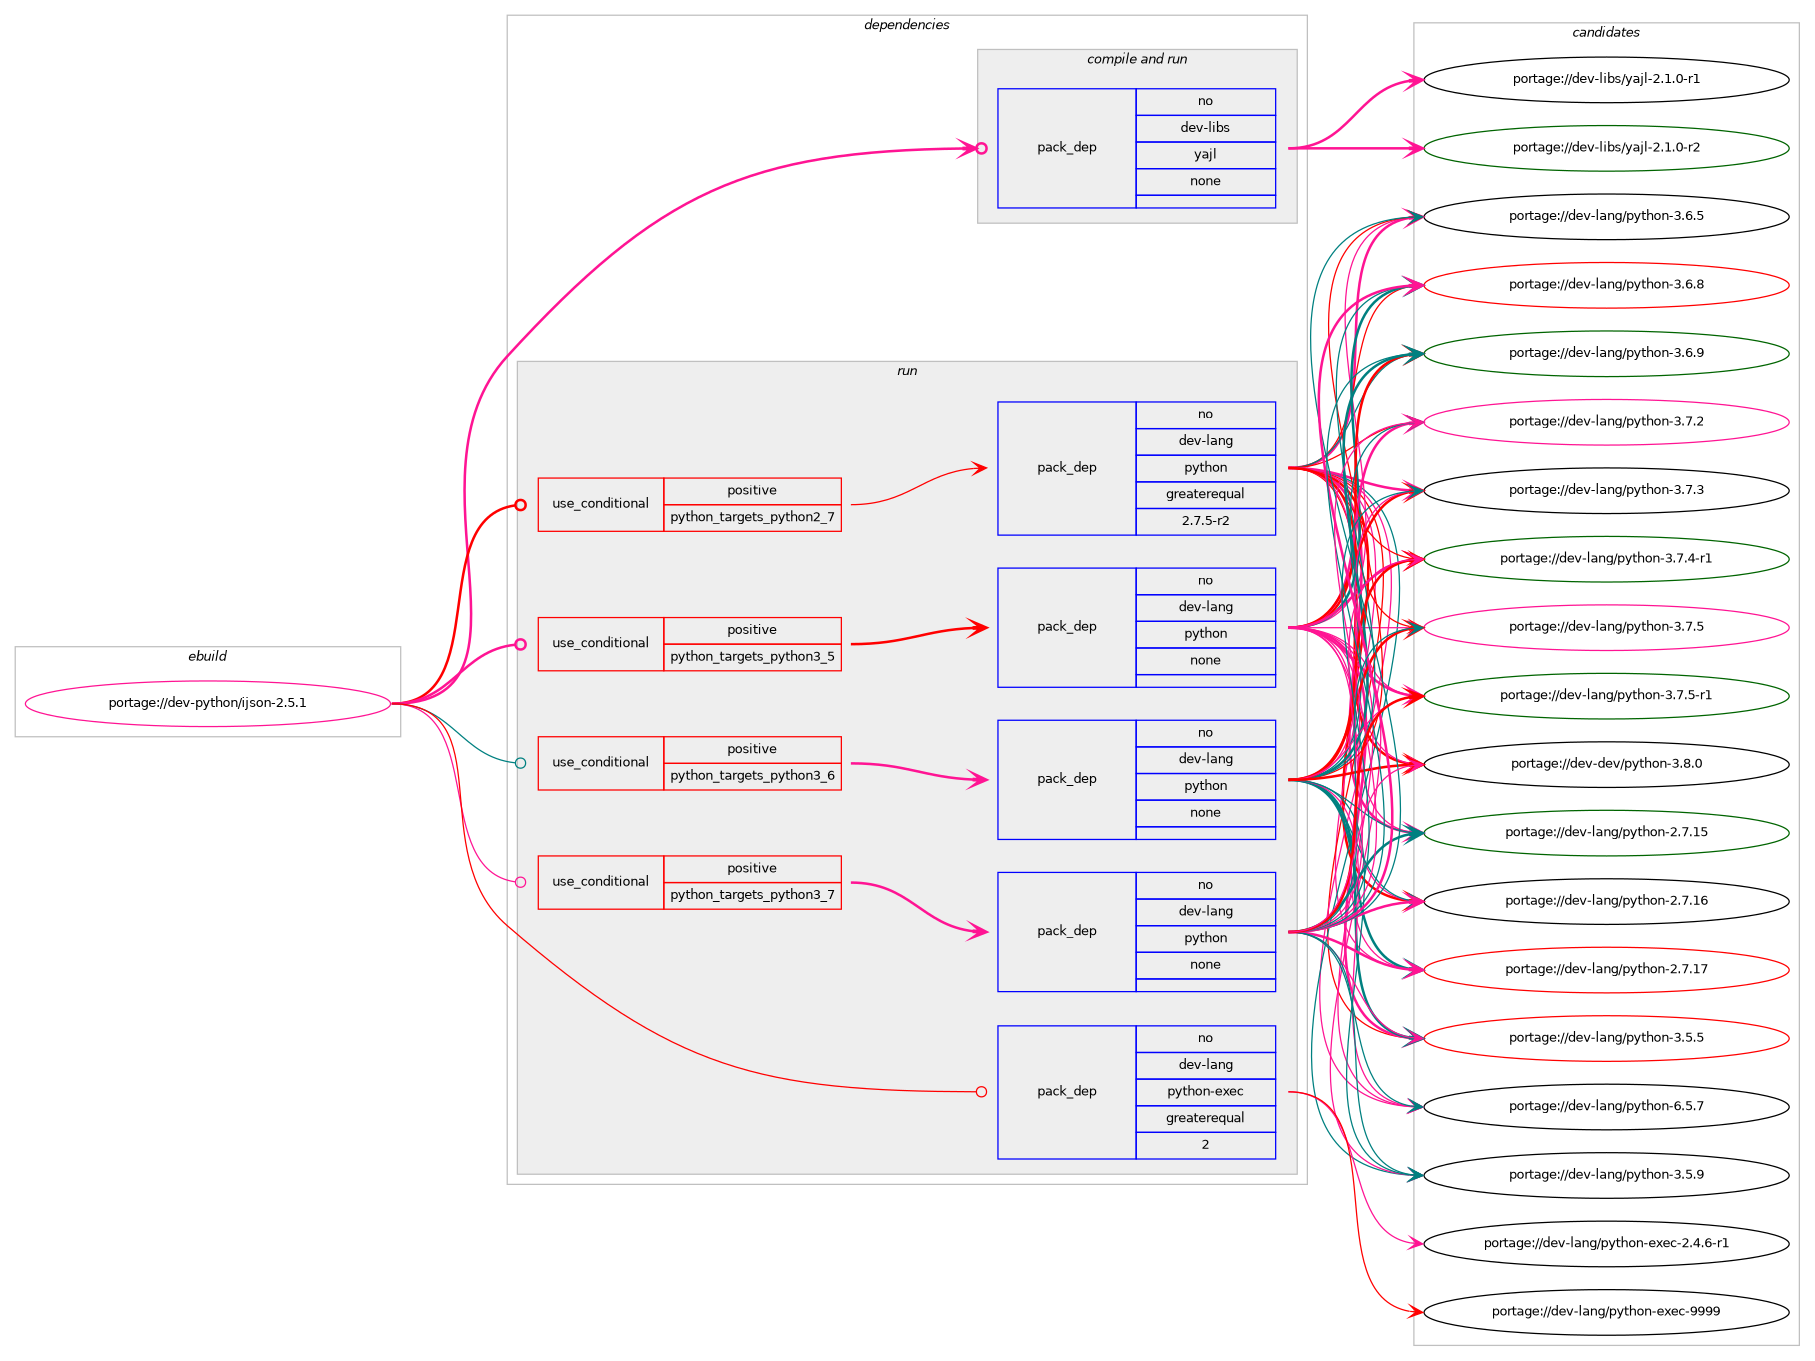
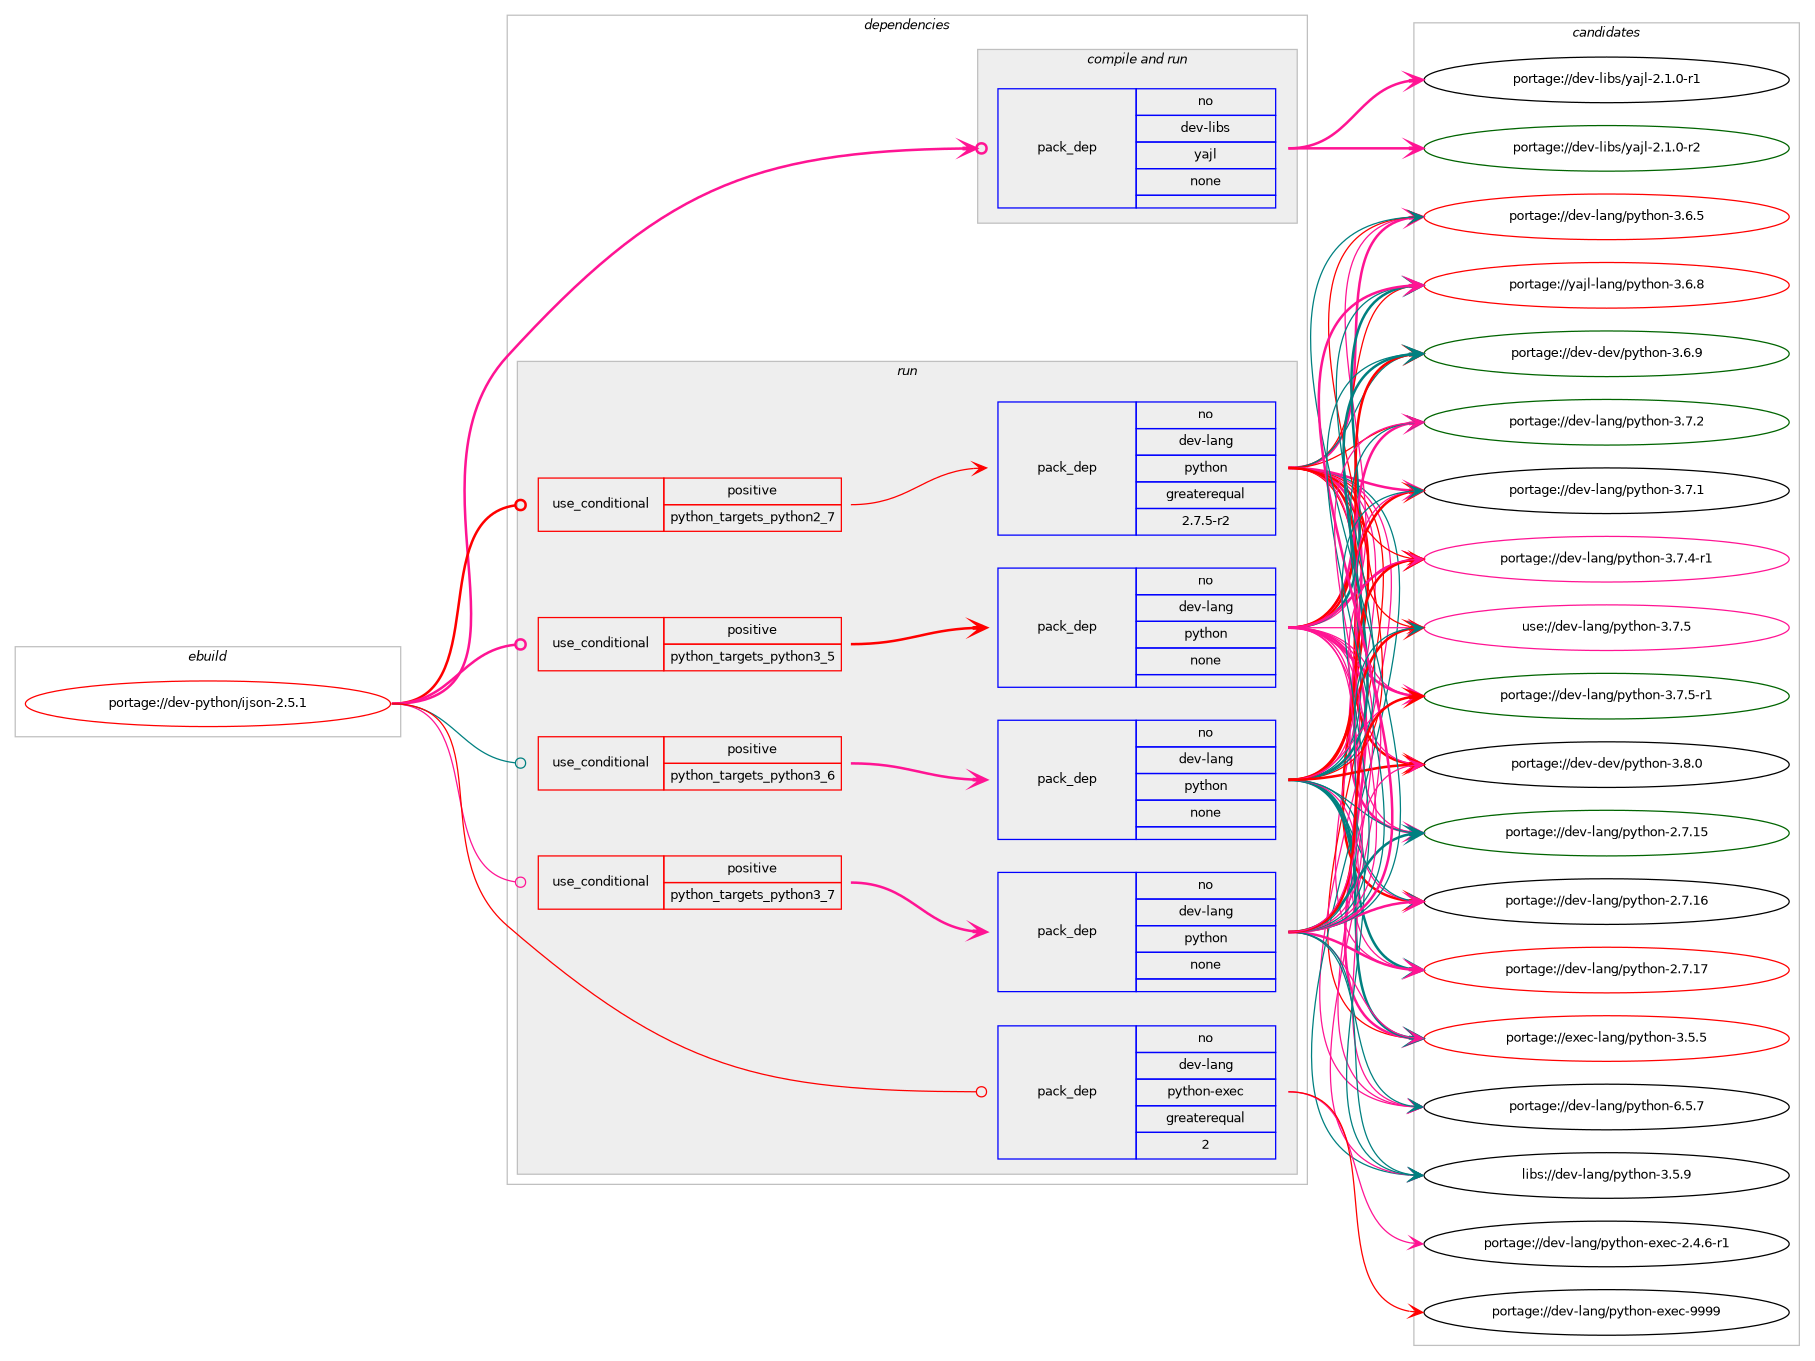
node "portage://dev-lang/python-3.6.5": color black -> red
node "portage://dev-lang/python-3.6.8": label "portage://dev-lang/python-3.6.8" -> "portage://yajl-lang/python-3.6.8"
node "portage://dev-lang/python-3.6.9": label "portage://dev-lang/python-3.6.9" -> "portage://dev-dev/python-3.6.9"
node "portage://dev-lang/python-3.7.2": color deeppink -> darkgreen
node "portage://dev-lang/python-3.7.3": label "portage://dev-lang/python-3.7.3" -> "portage://dev-lang/python-3.7.1"
node "portage://dev-lang/python-3.7.4-r1": color darkgreen -> deeppink
node "portage://dev-lang/python-3.7.5": label "portage://dev-lang/python-3.7.5" -> "use://dev-lang/python-3.7.5"
node "portage://dev-python/ijson-2.5.1": color deeppink -> red
node "portage://dev-lang/python-3.5.5": label "portage://dev-lang/python-3.5.5" -> "portage://exec-lang/python-3.5.5"
node "portage://dev-lang/python-3.5.9": label "portage://dev-lang/python-3.5.9" -> "libs://dev-lang/python-3.5.9"
